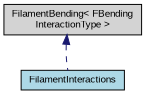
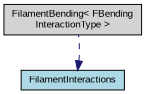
edge "FilamentInteractions" -> "FilamentBending< FBending InteractionType >": reversed
